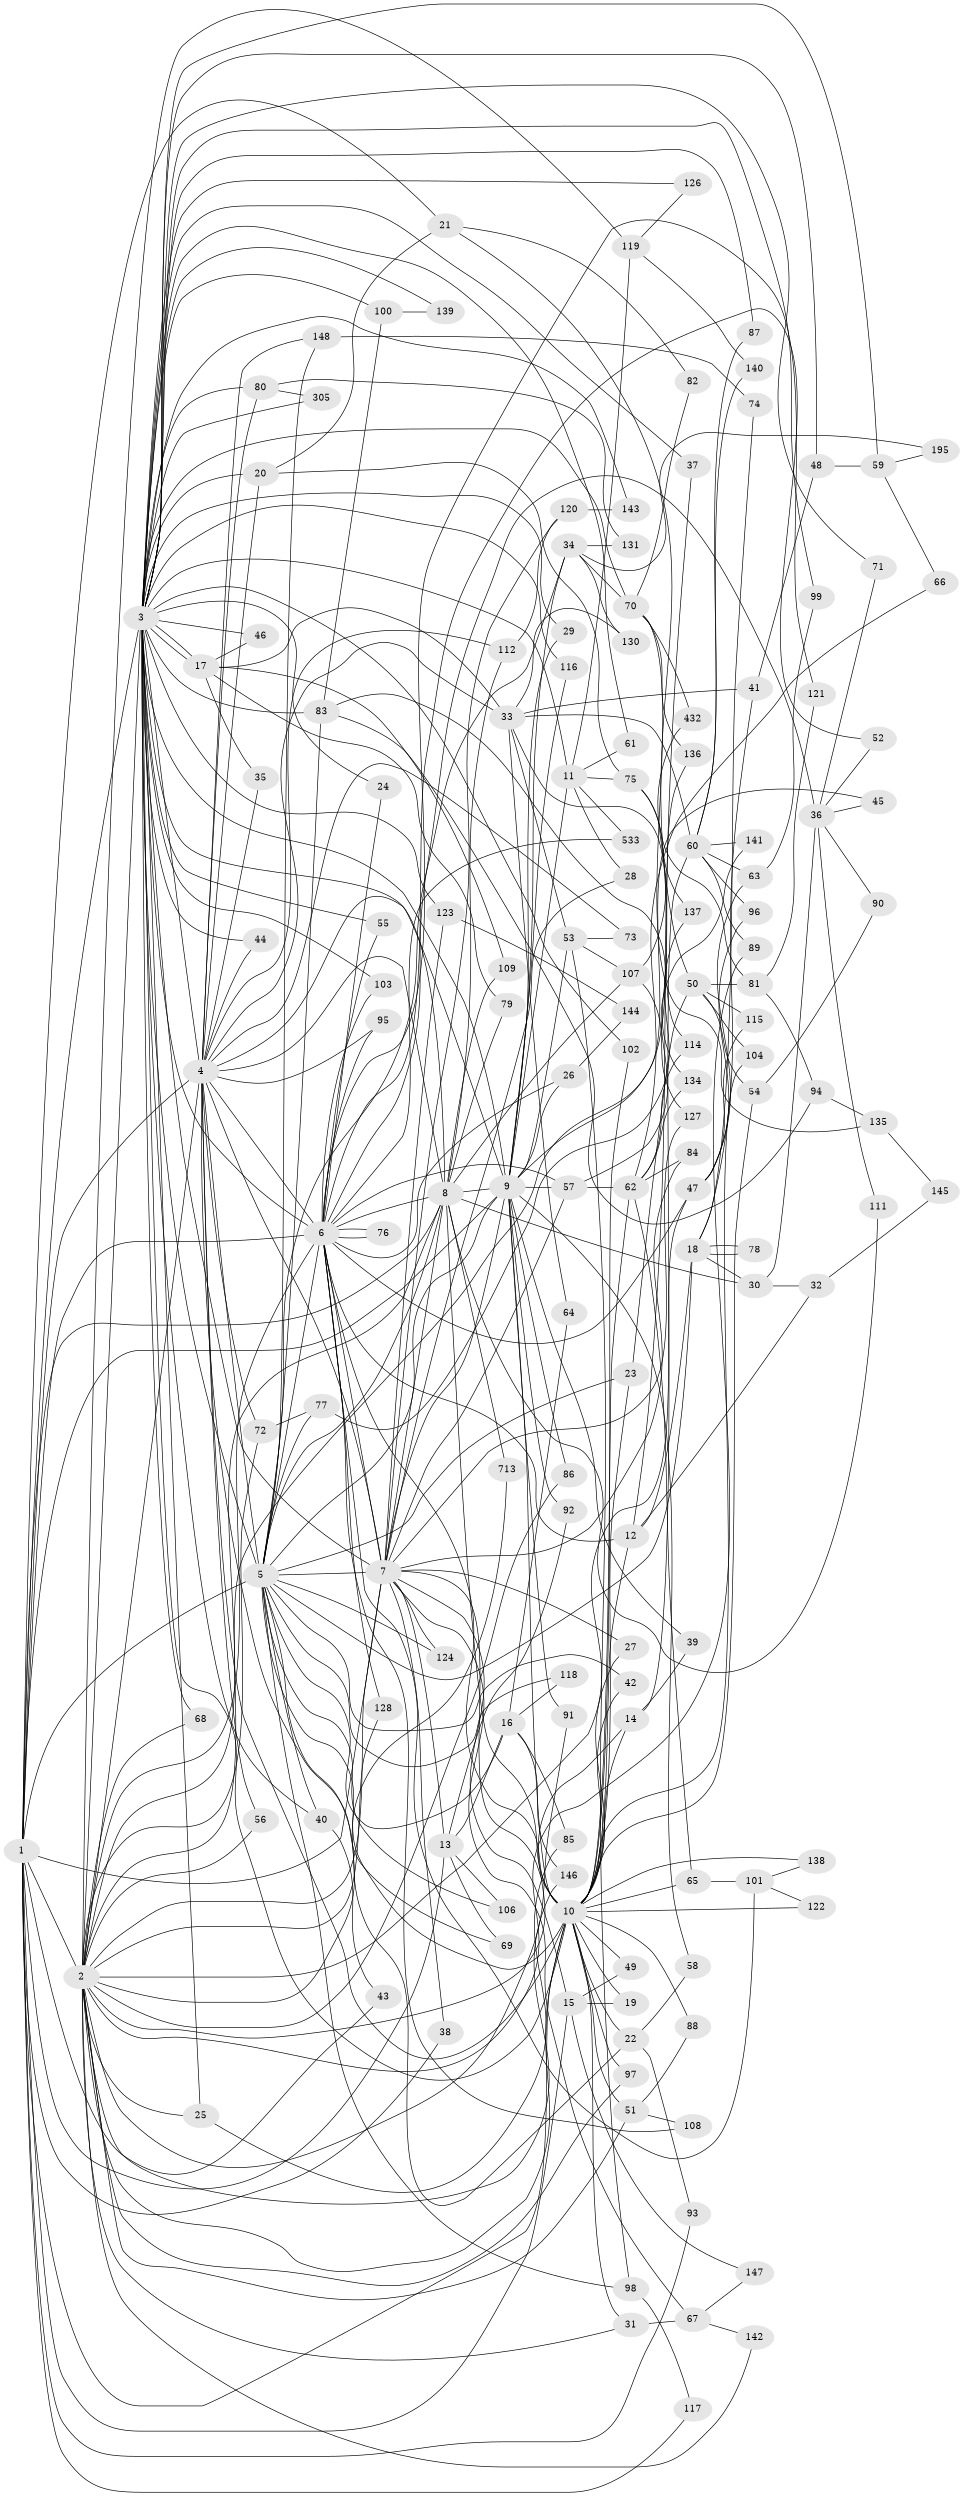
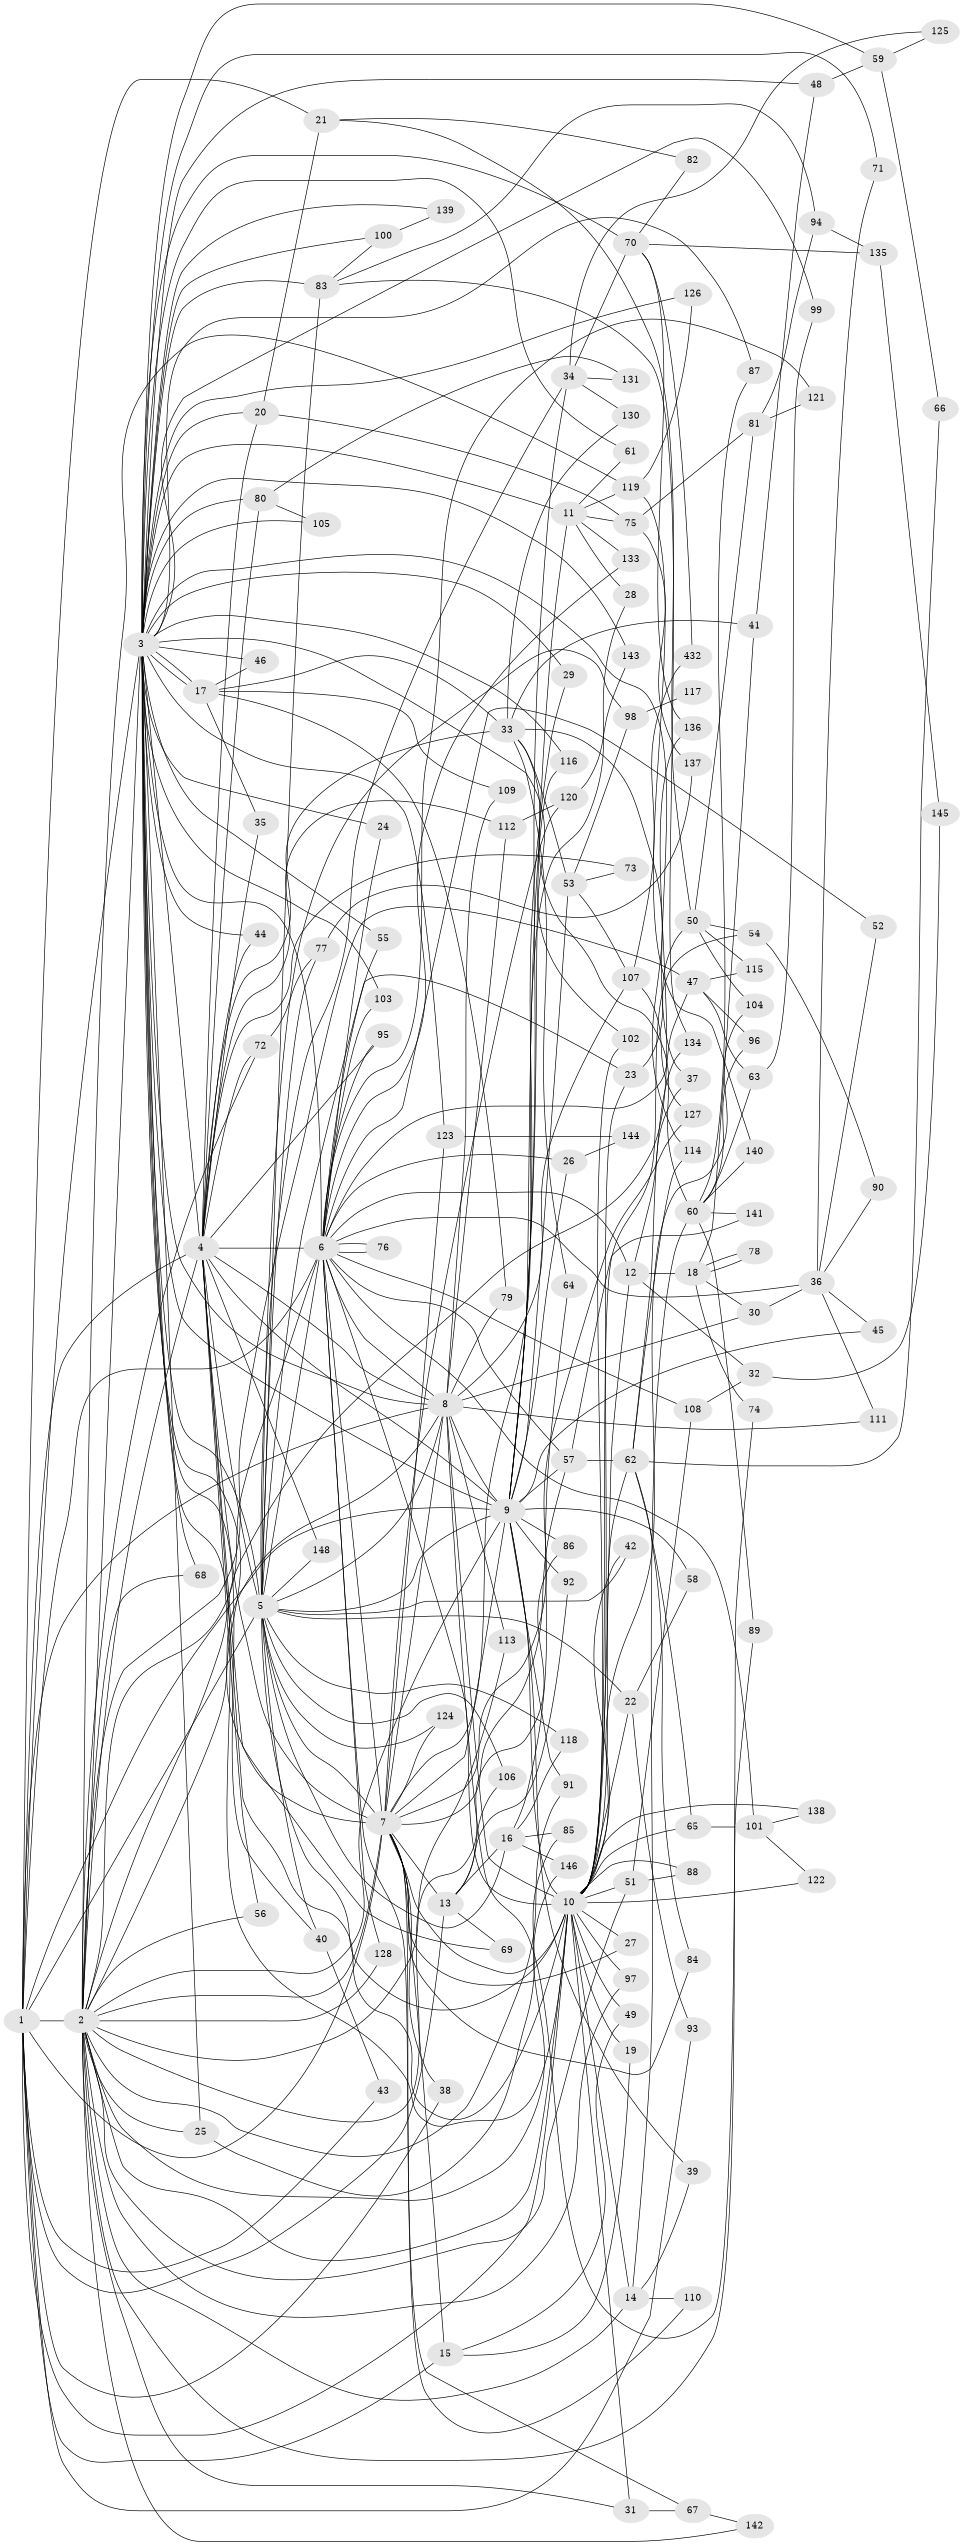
edge "148" -- "74": now "8" -- "74"
node "305": label "305" -> "105"
node "195": label "195" -> "125"
node "533": label "533" -> "133"
edge "30" -- "32": now "108" -- "32"
node "713": label "713" -> "113"
edge "18" -- "5": removed
edge "9" -- "2": added
node "147": removed
node "110": added
edge "1" -- "117": removed
